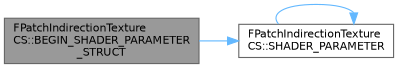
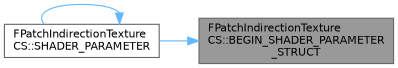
edge "FPatchIndirectionTexture CS::BEGIN_SHADER_PARAMETER _STRUCT" -> "FPatchIndirectionTexture CS::SHADER_PARAMETER": reversed
